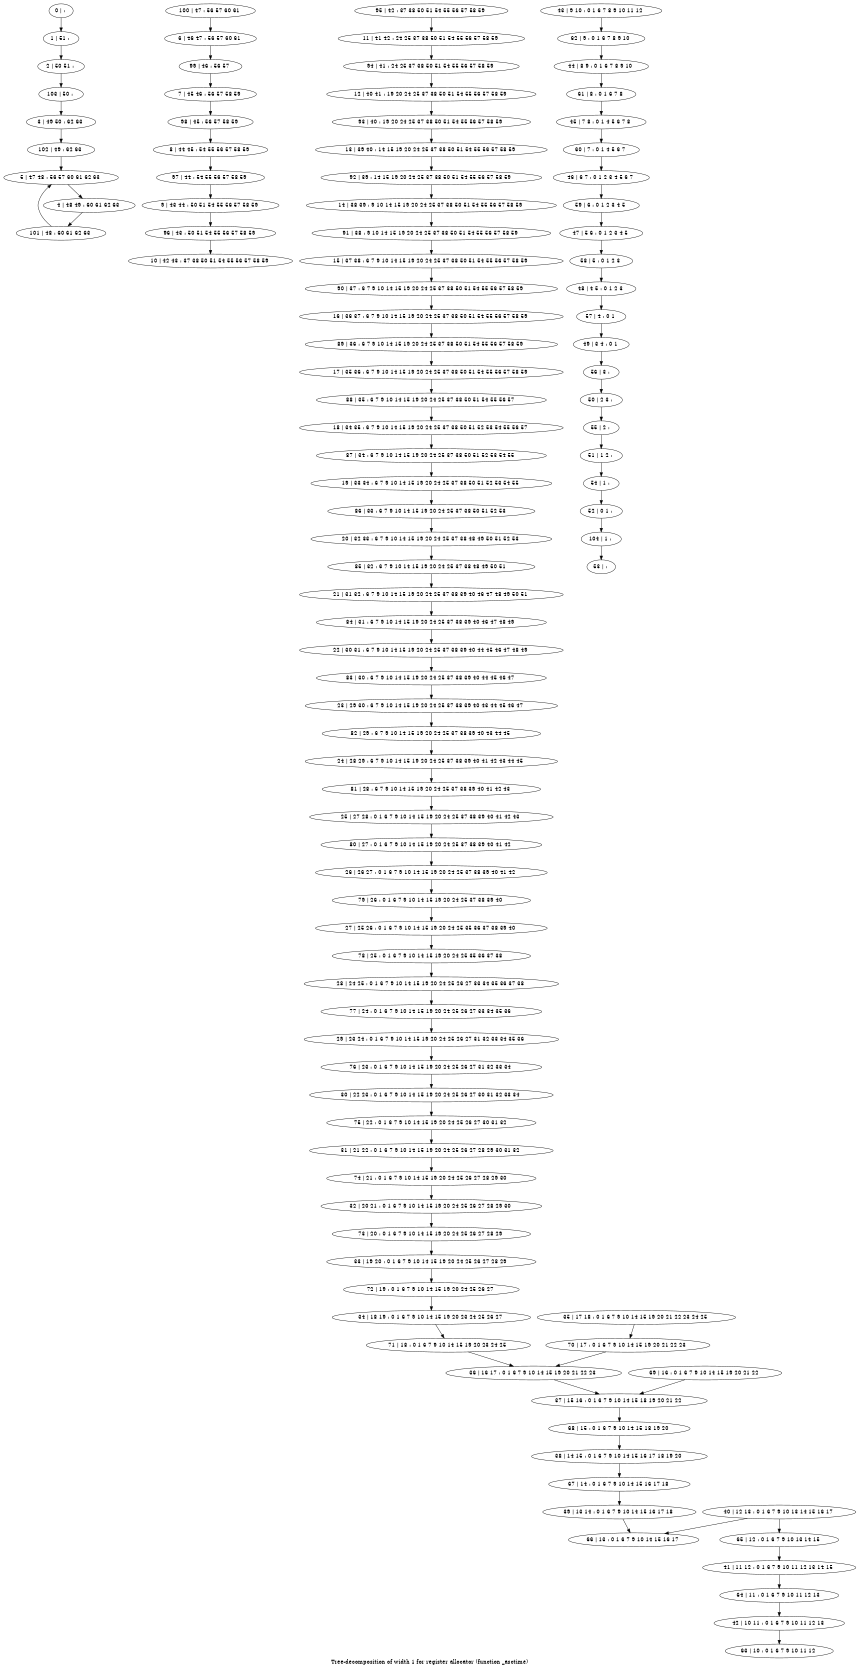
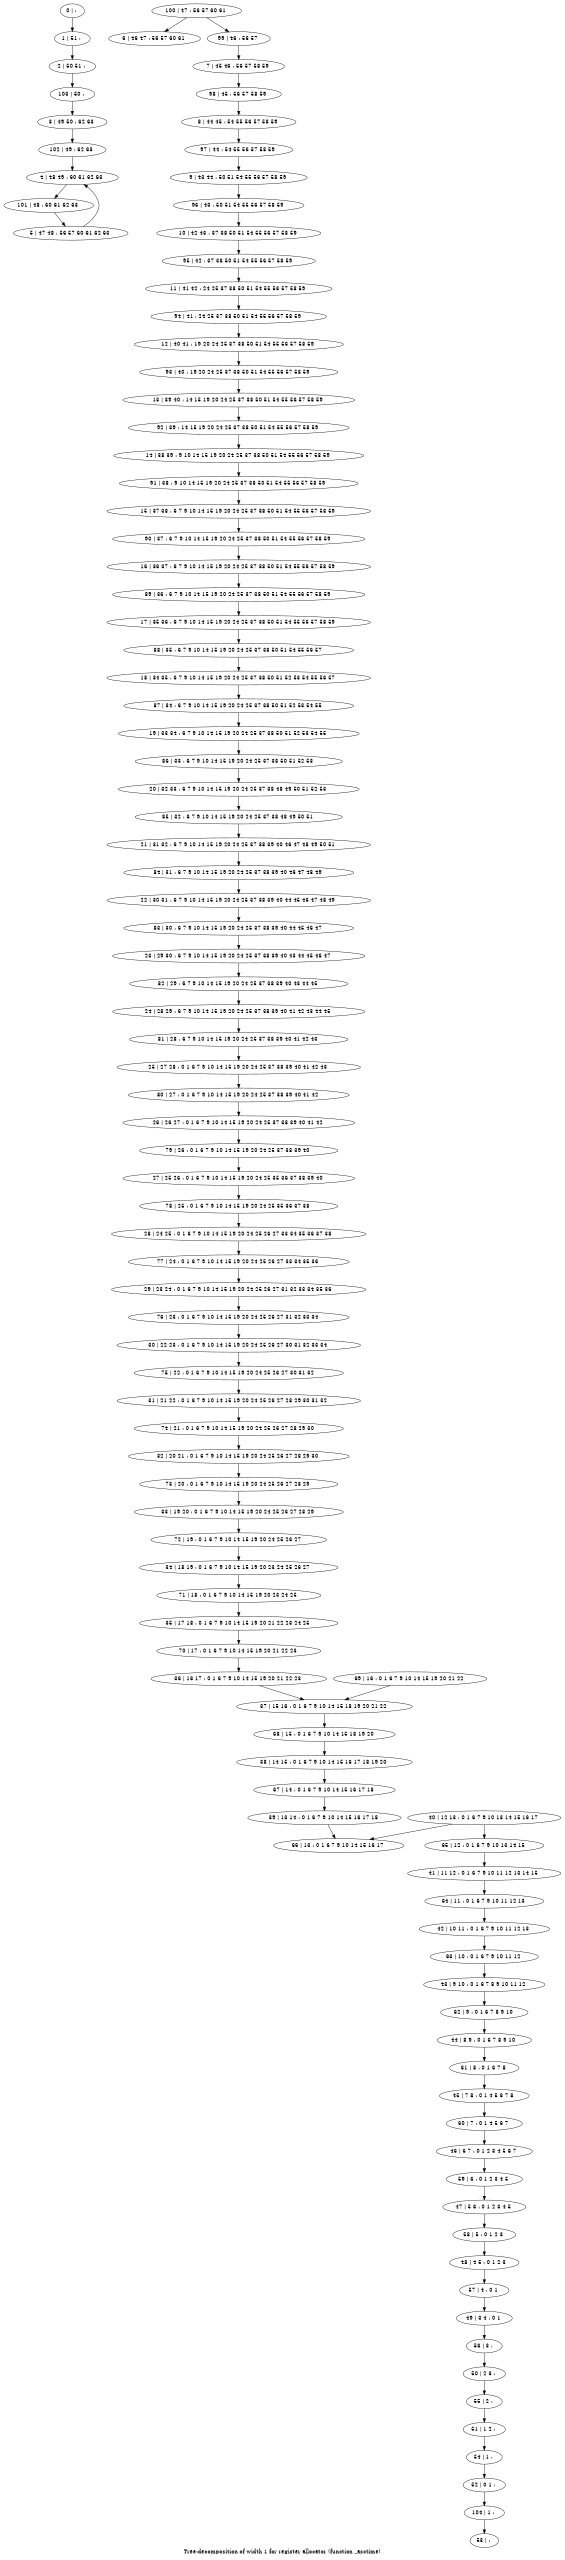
edge "6 | 46 47 : 56 57 60 61" -> "99 | 46 : 56 57": now "100 | 47 : 56 57 60 61" -> "99 | 46 : 56 57"
edge "102 | 49 : 62 63" -> "5 | 47 48 : 56 57 60 61 62 63": now "102 | 49 : 62 63" -> "4 | 48 49 : 60 61 62 63"
edge "10 | 42 43 : 37 38 50 51 54 55 56 57 58 59" -> "95 | 42 : 37 38 50 51 54 55 56 57 58 59": added
edge "71 | 18 : 0 1 6 7 9 10 14 15 19 20 23 24 25" -> "36 | 16 17 : 0 1 6 7 9 10 14 15 19 20 21 22 23": now "71 | 18 : 0 1 6 7 9 10 14 15 19 20 23 24 25" -> "35 | 17 18 : 0 1 6 7 9 10 14 15 19 20 21 22 23 24 25"
edge "63 | 10 : 0 1 6 7 9 10 11 12" -> "43 | 9 10 : 0 1 6 7 8 9 10 11 12": added
